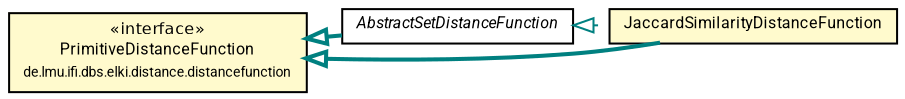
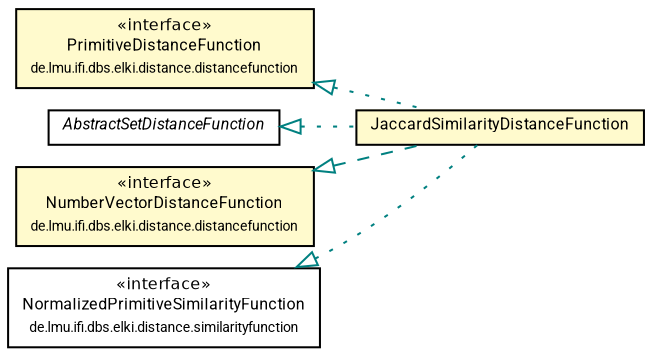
edge "AbstractSetDistanceFunction" -> "PrimitiveDistanceFunction": removed
edge "JaccardSimilarityDistanceFunction" -> "PrimitiveDistanceFunction": style bold -> dotted
node "NumberVectorDistanceFunction": added
node "NormalizedPrimitiveSimilarityFunction": added
